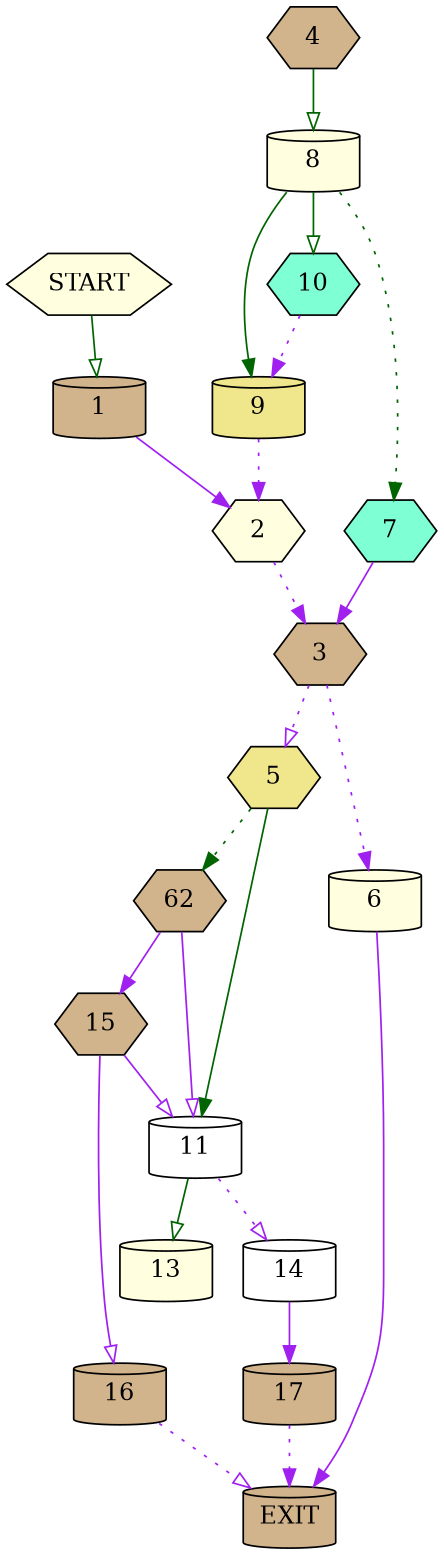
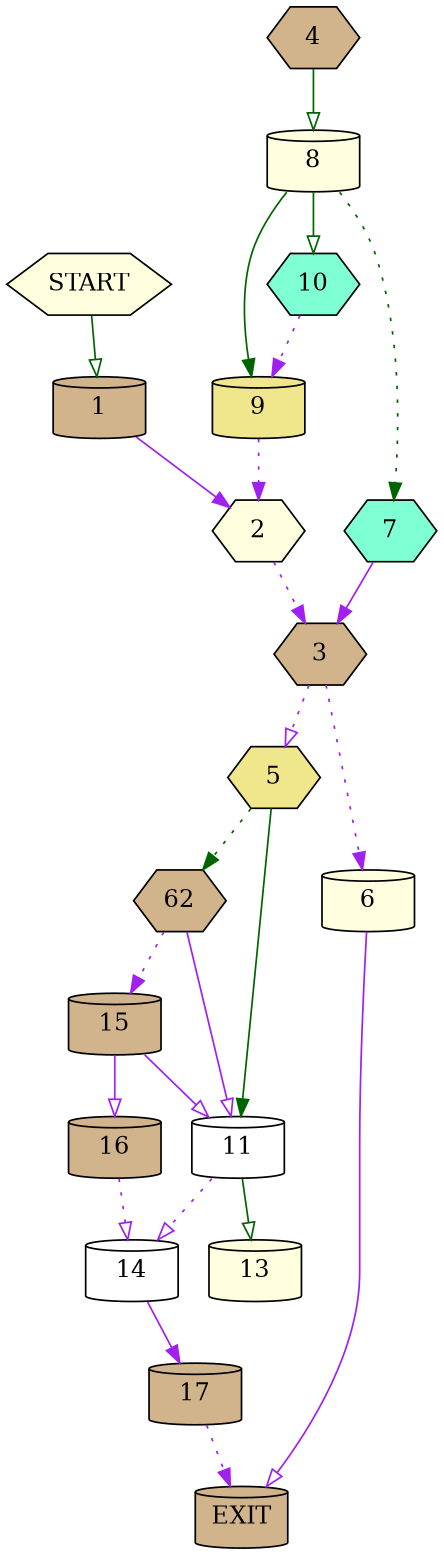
edge "62" -> "15": style solid -> dotted
node "15": shape hexagon -> cylinder
edge "6" -> "EXIT": arrowhead normal -> onormal
edge "16" -> "EXIT": now "16" -> "14"
